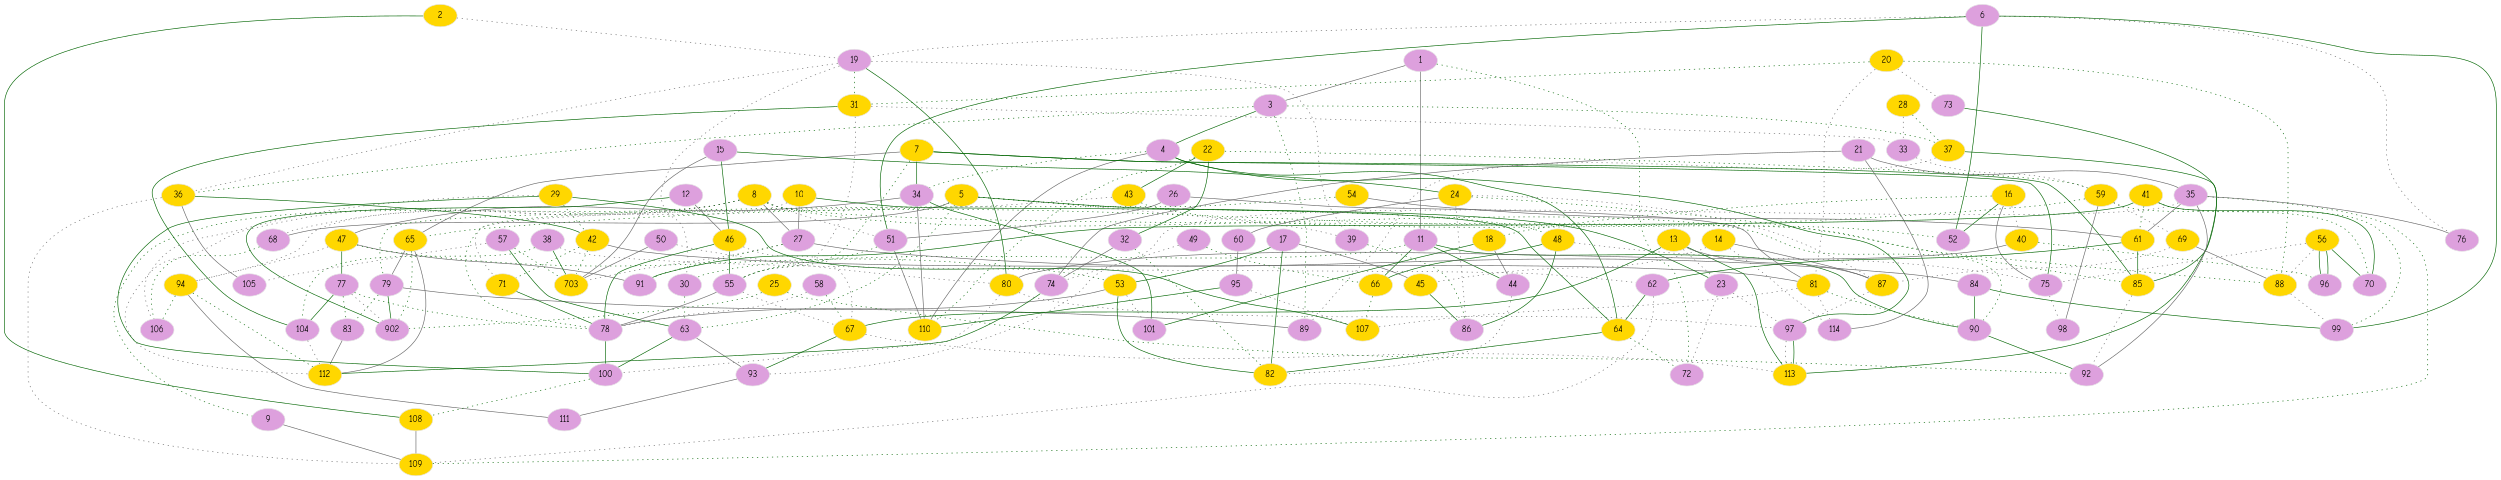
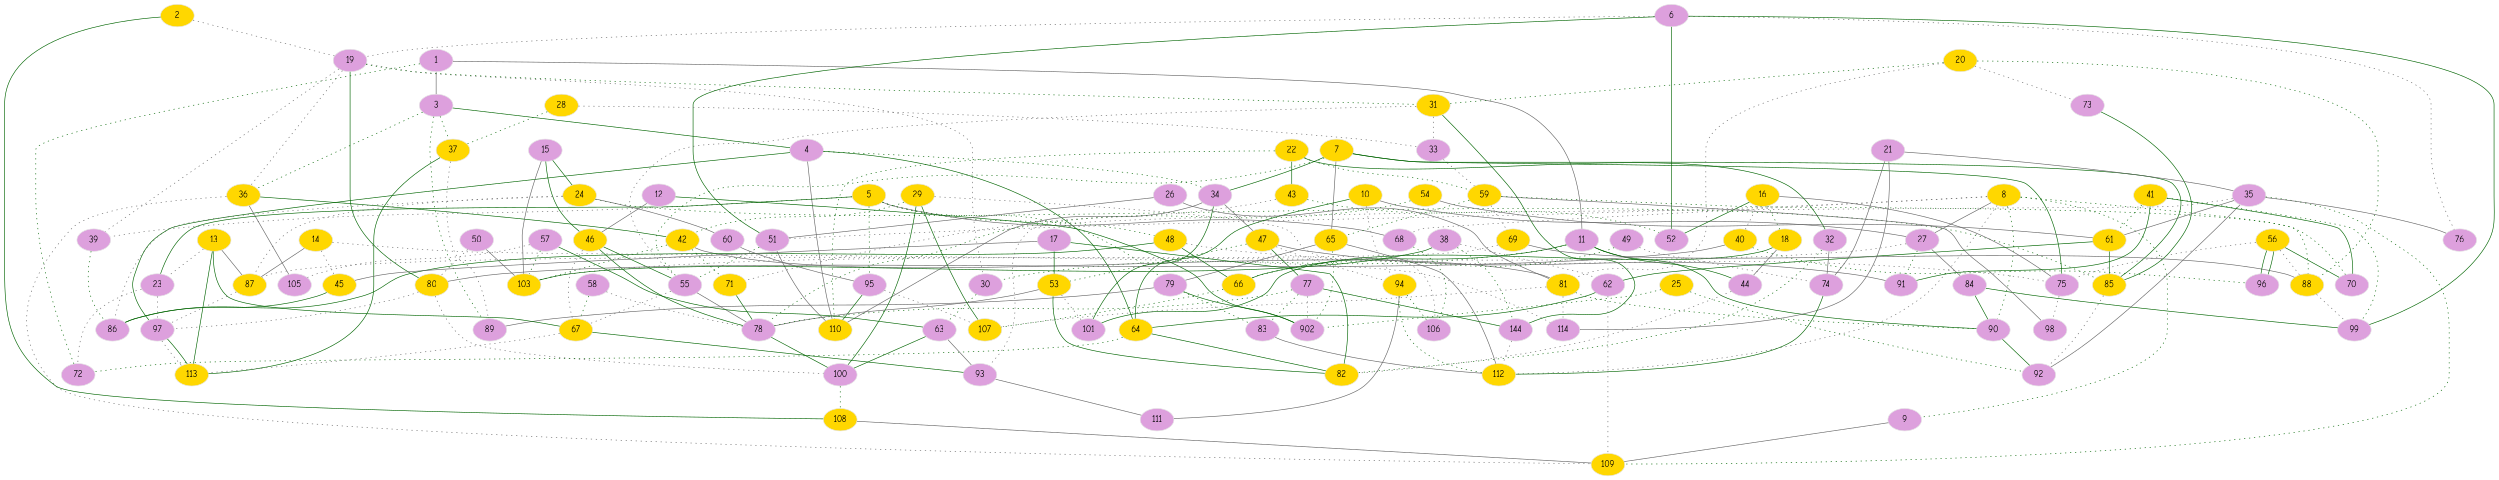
node "703": label "703" -> "103"
edge "5" -- "63": now "5" -- "95"
node "104": label "104" -> "144"
